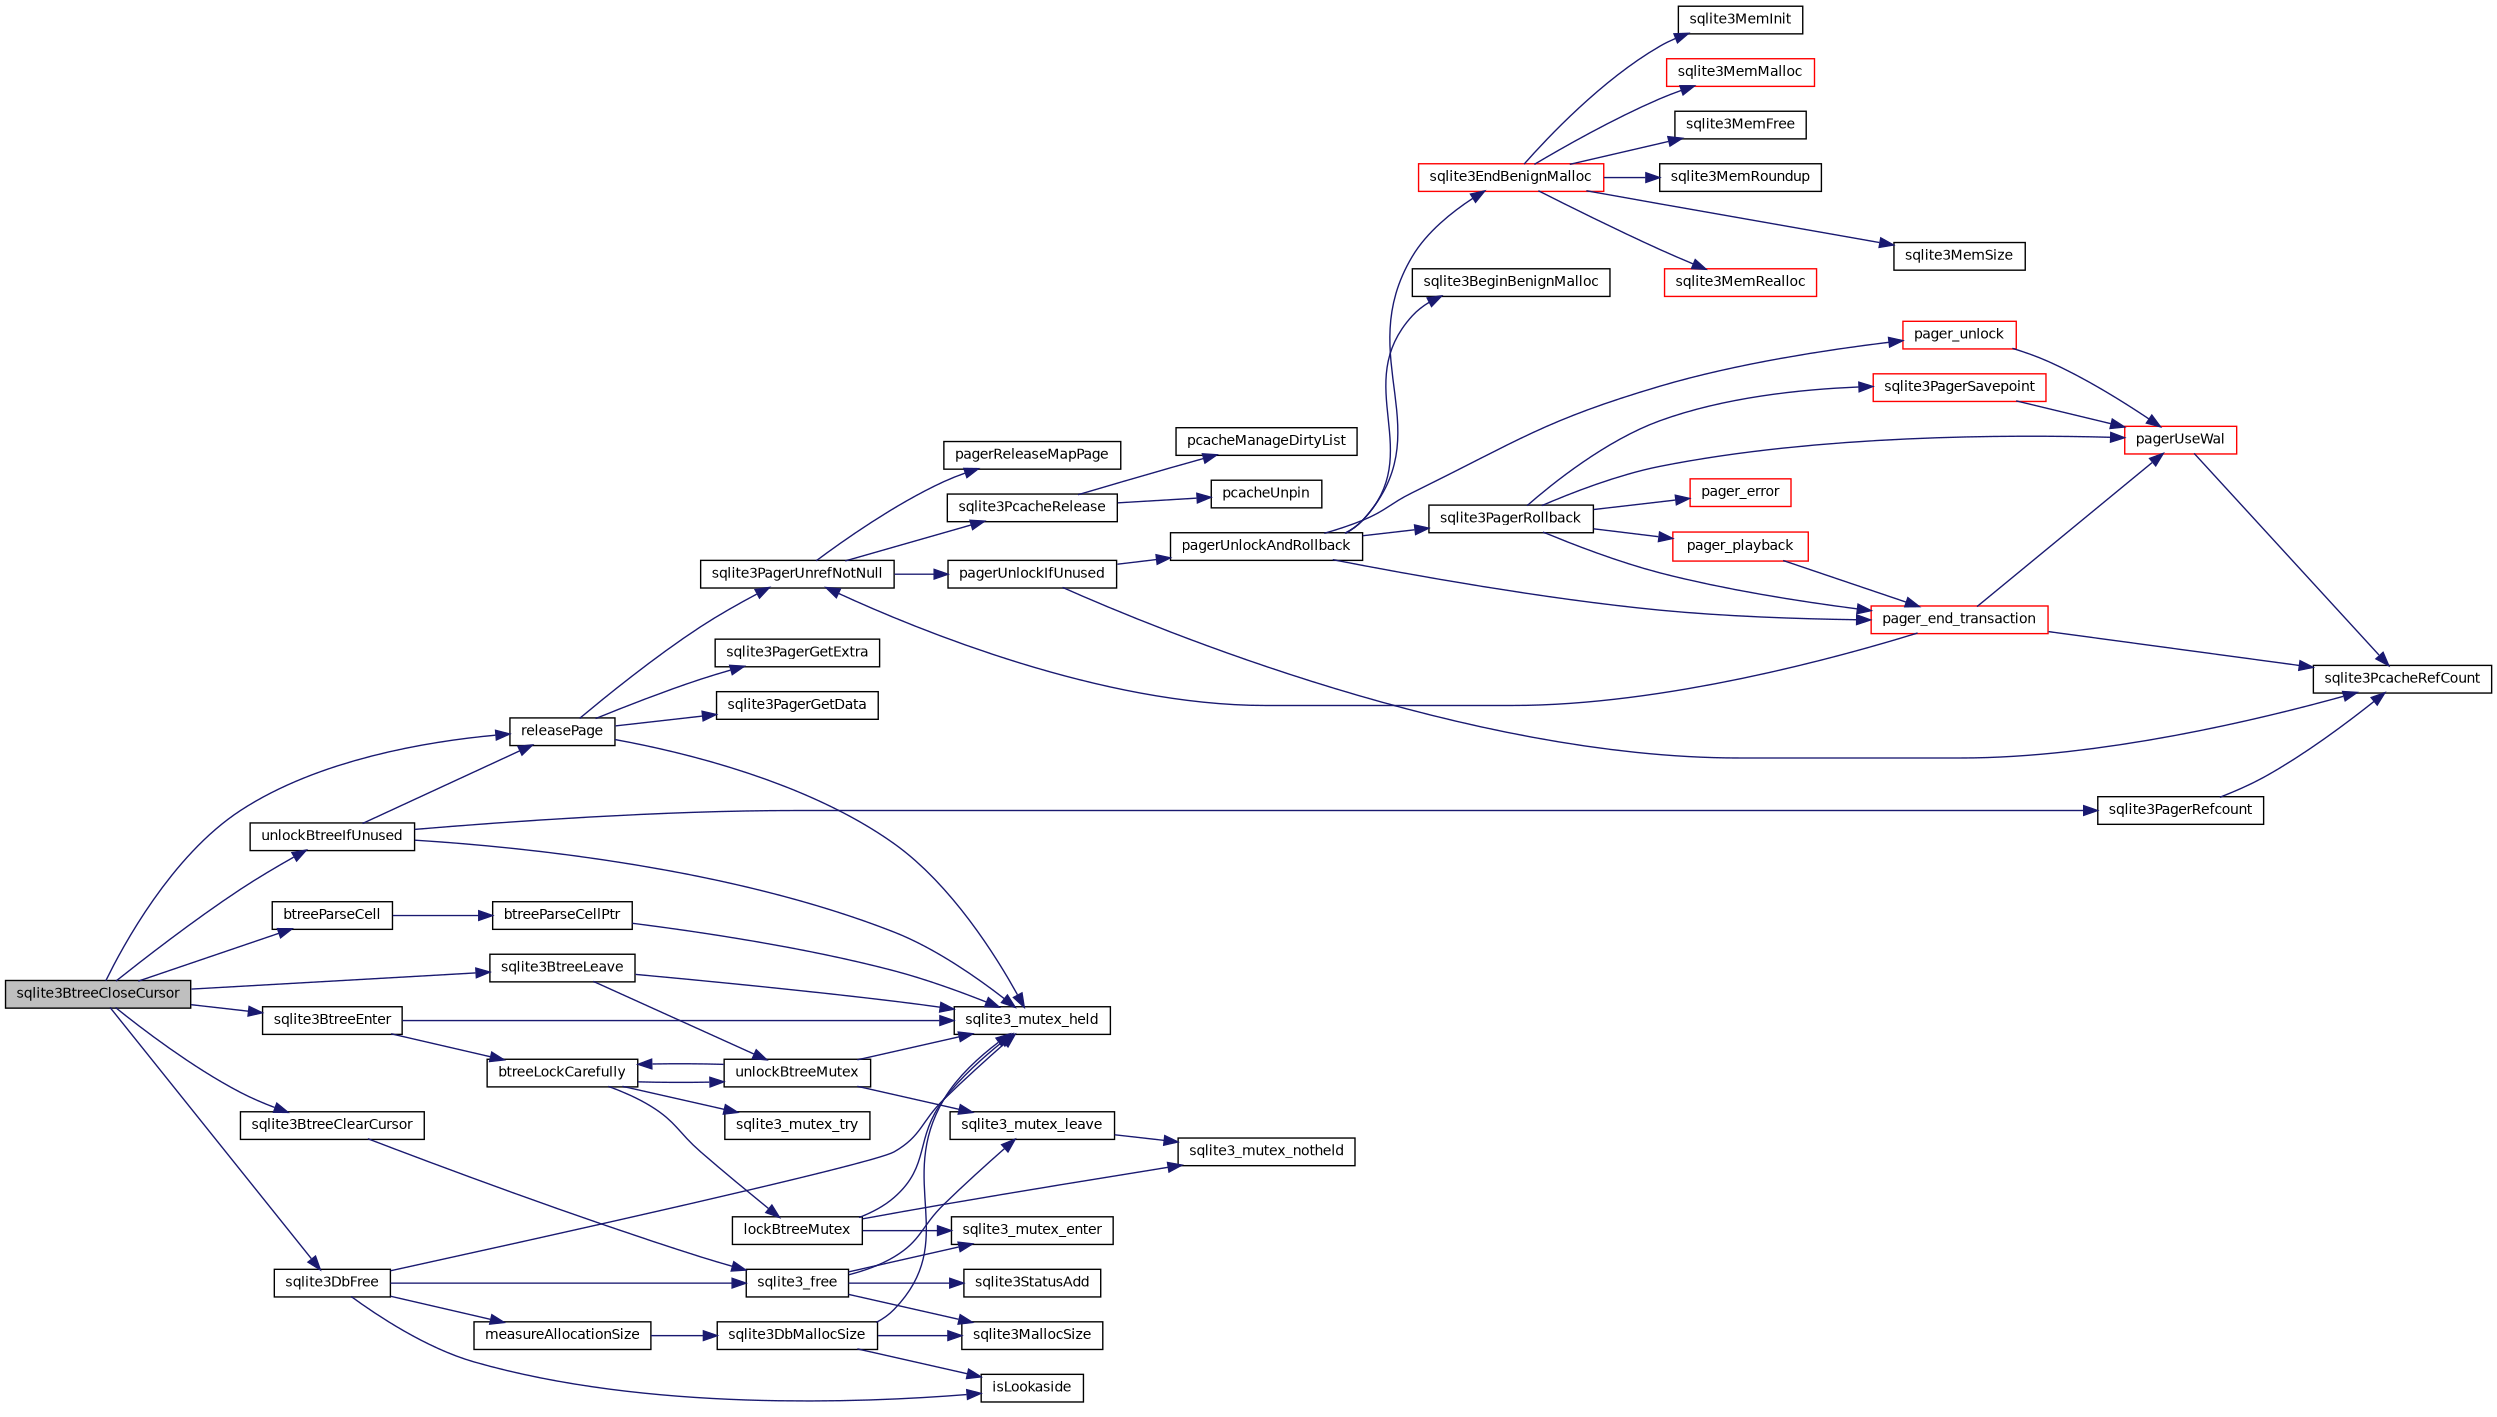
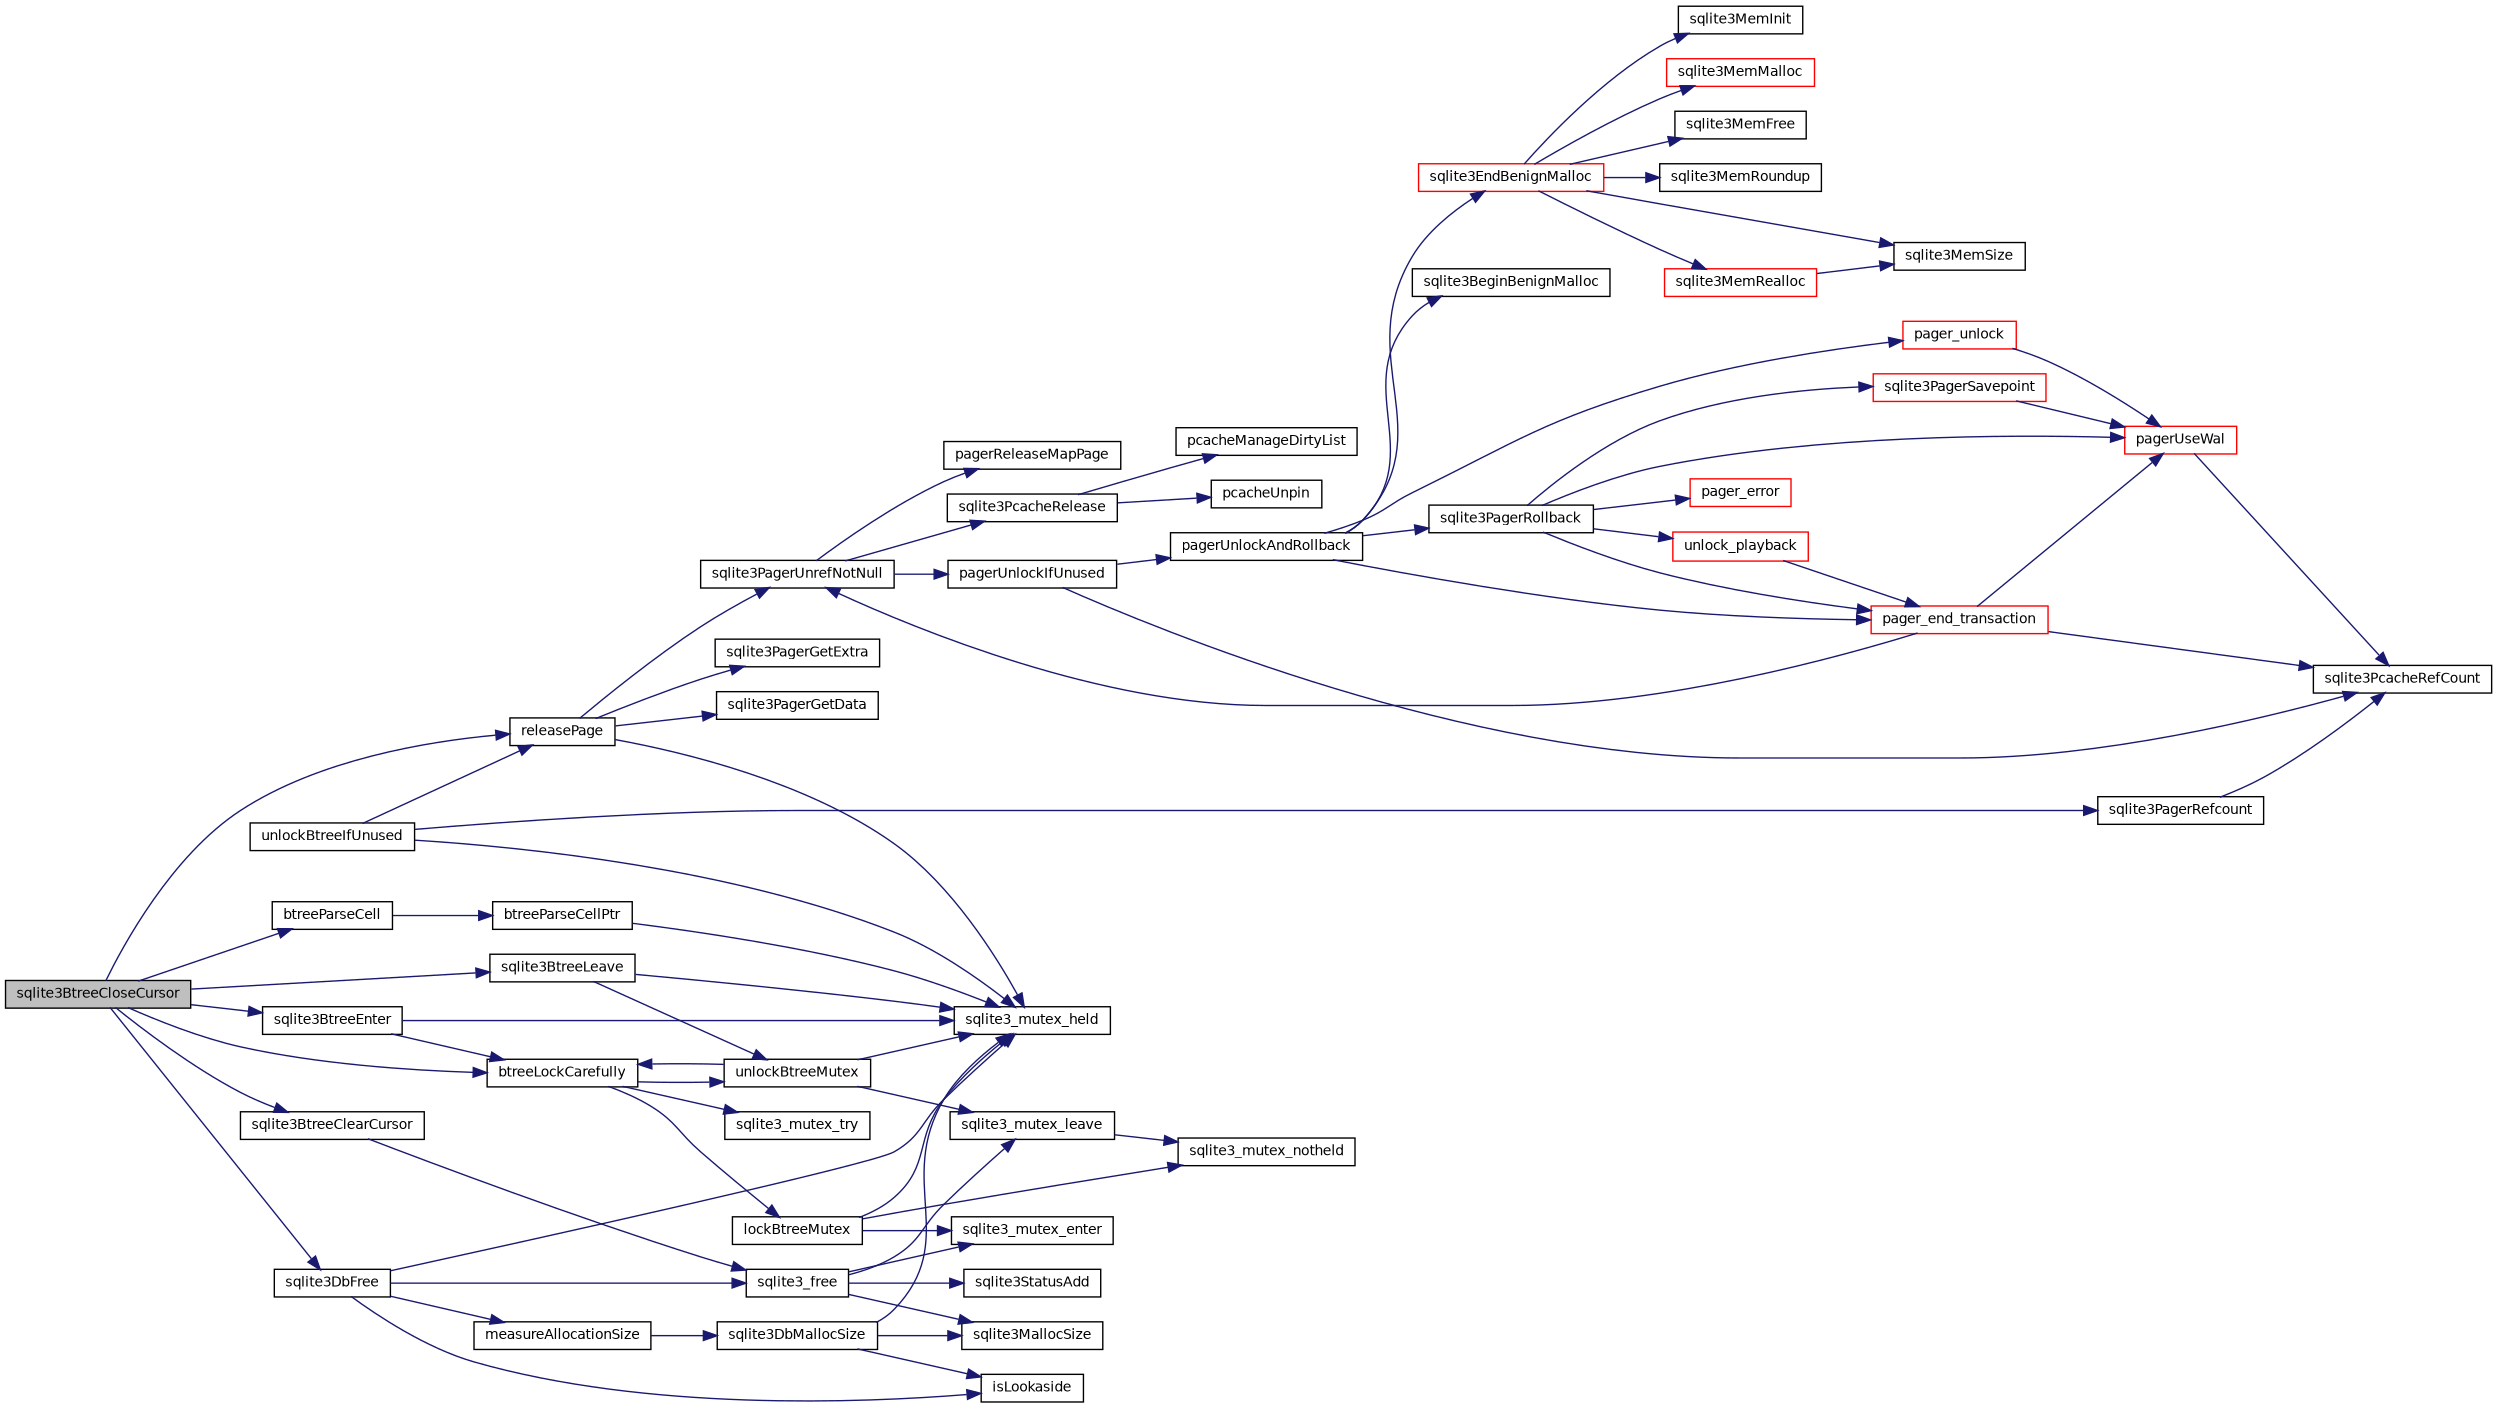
edge "sqlite3MemRealloc" -> "sqlite3MemSize": added
node "pager_playback": label "pager_playback" -> "unlock_playback"
edge "sqlite3BtreeCloseCursor" -> "unlockBtreeIfUnused": now "sqlite3BtreeCloseCursor" -> "btreeLockCarefully"
